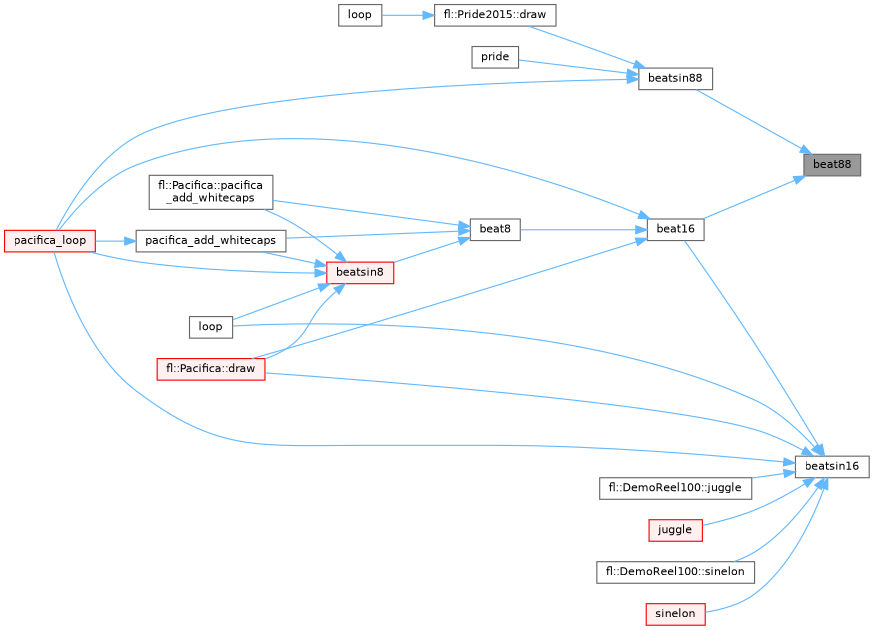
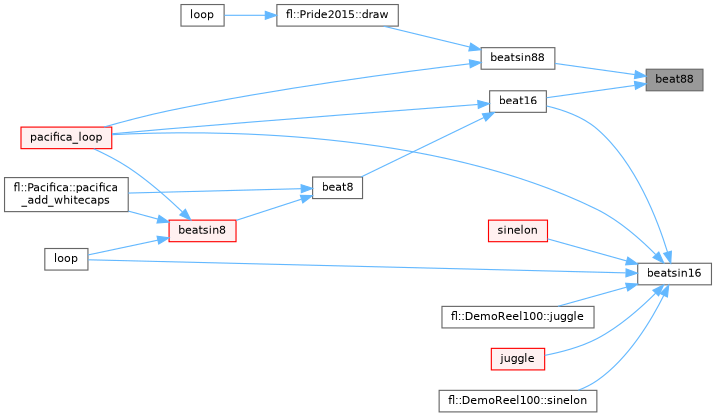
node "pride": removed
node "pacifica_add_whitecaps": removed
node "fl::Pacifica::draw": removed
